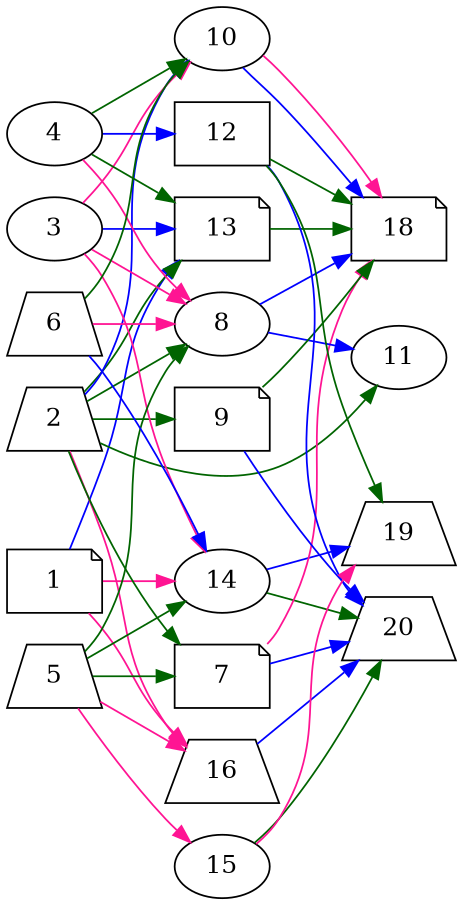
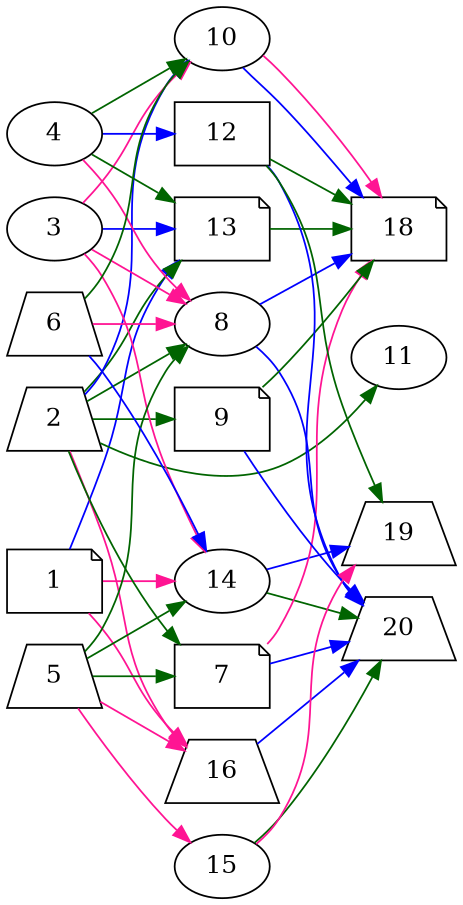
edge "8" -> "11": now "8" -> "20"
